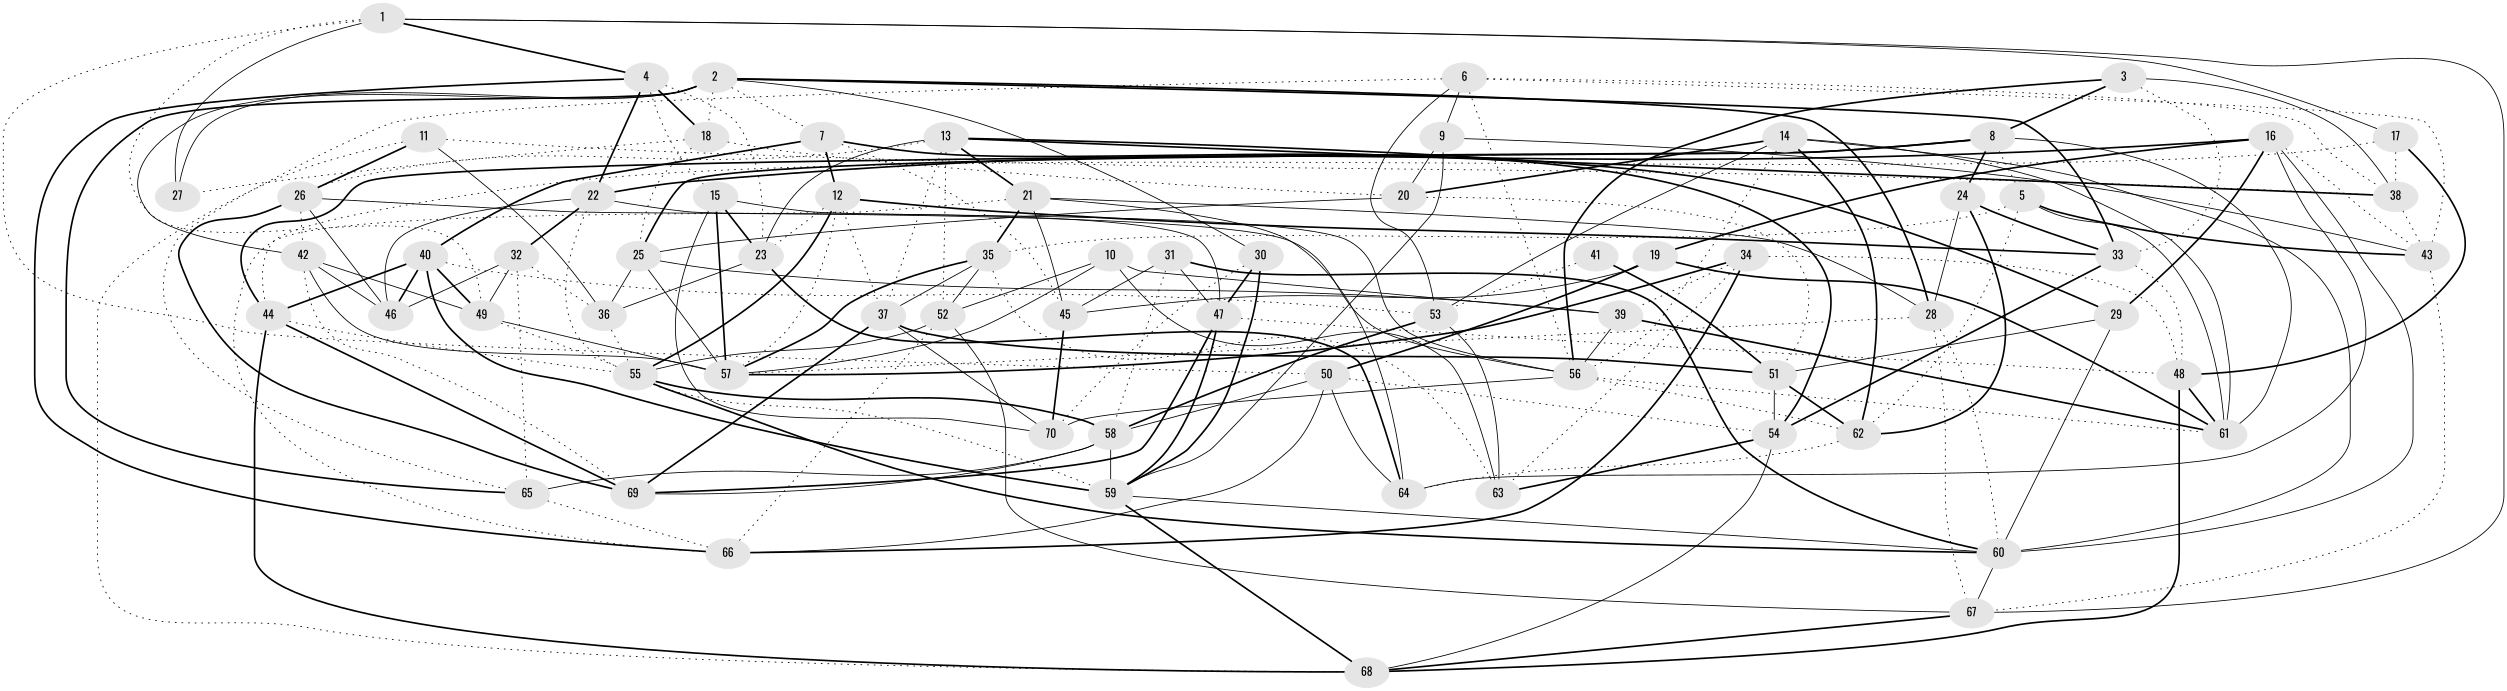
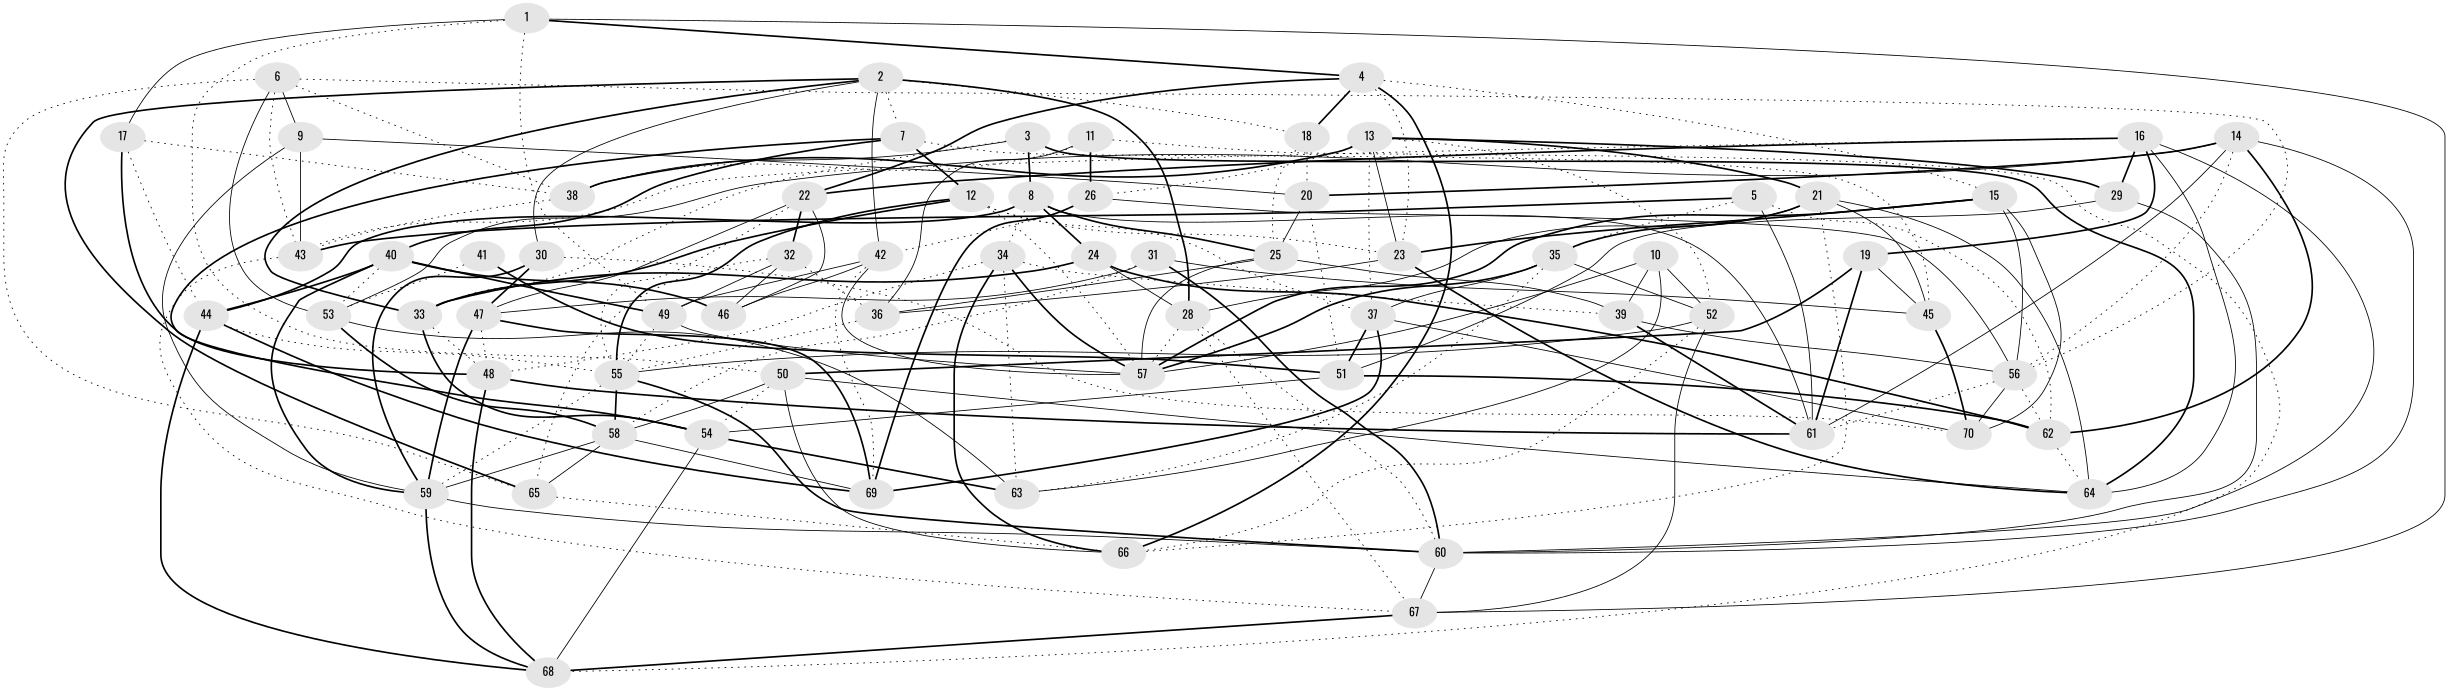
edge "3" -- "56": now "3" -- "64"
edge "8" -- "5": now "8" -- "34"
node "27": removed
edge "26" -- "46": removed
